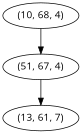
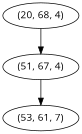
node "(10, 68, 4)": label "(10, 68, 4)" -> "(20, 68, 4)"
node "(13, 61, 7)": label "(13, 61, 7)" -> "(53, 61, 7)"
